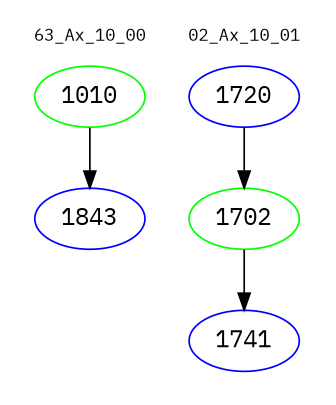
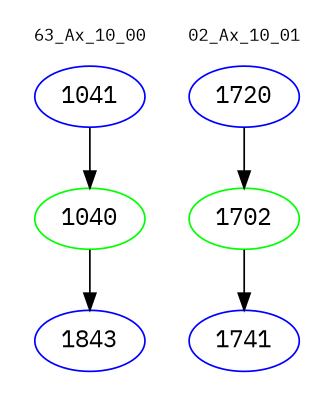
node "1041": added
node "1010": label "1010" -> "1040"
